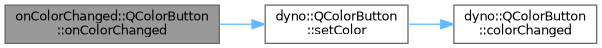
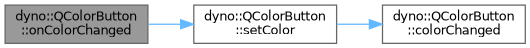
node "onColorChanged::QColorButton ::onColorChanged": label "onColorChanged::QColorButton ::onColorChanged" -> "dyno::QColorButton ::onColorChanged"
